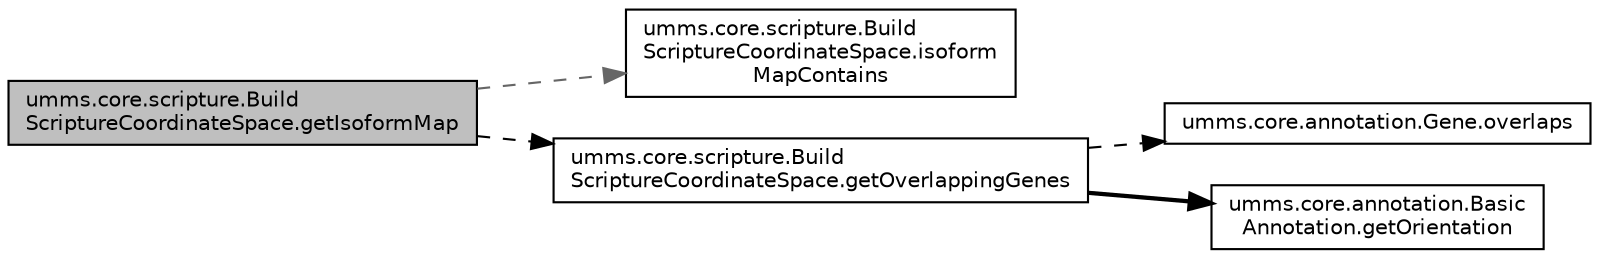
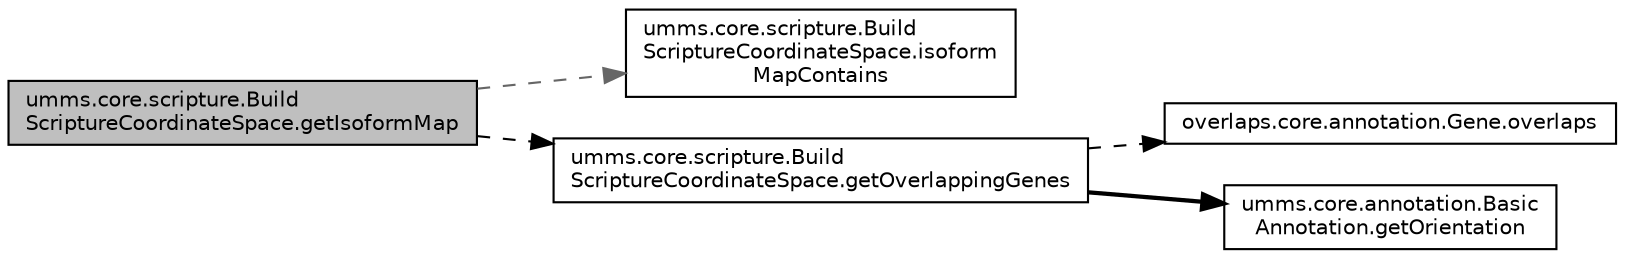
node "umms.core.annotation.Gene.overlaps": label "umms.core.annotation.Gene.overlaps" -> "overlaps.core.annotation.Gene.overlaps"
